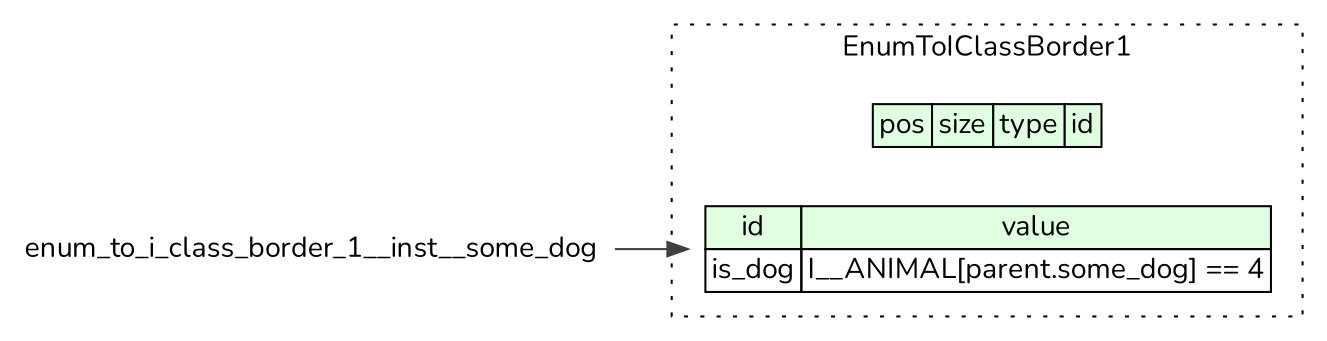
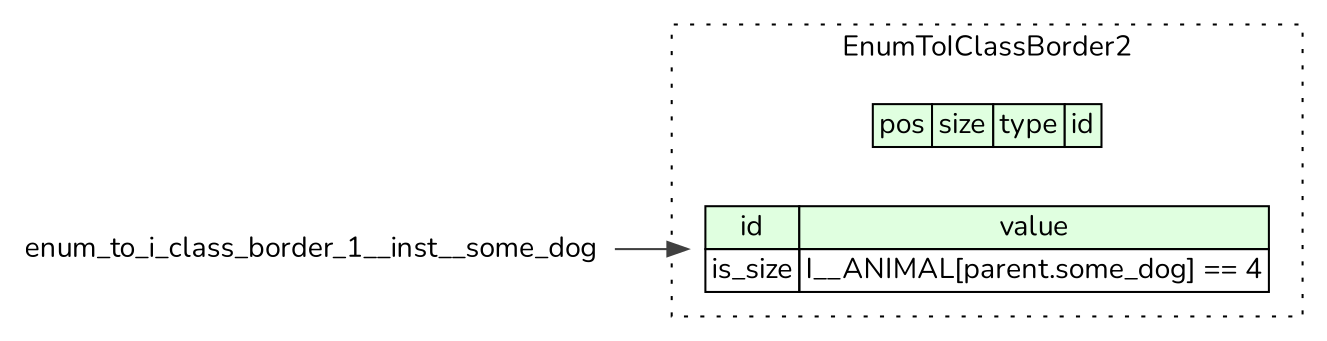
cluster "EnumToIClassBorder1": label "EnumToIClassBorder1" -> "EnumToIClassBorder2"
node "id": text "is_dog" -> "is_size"
